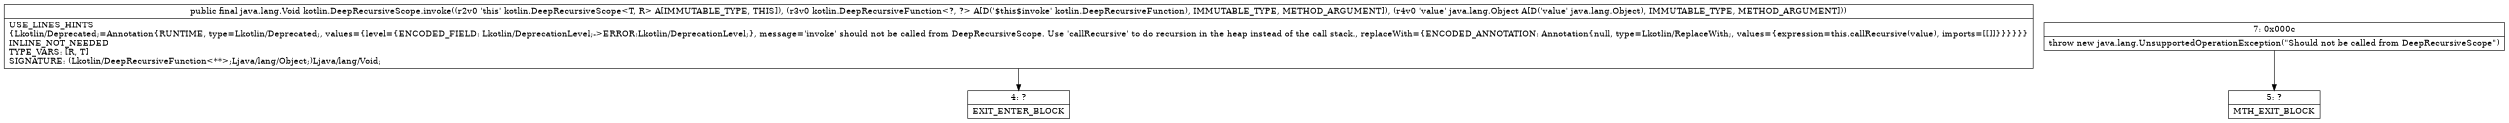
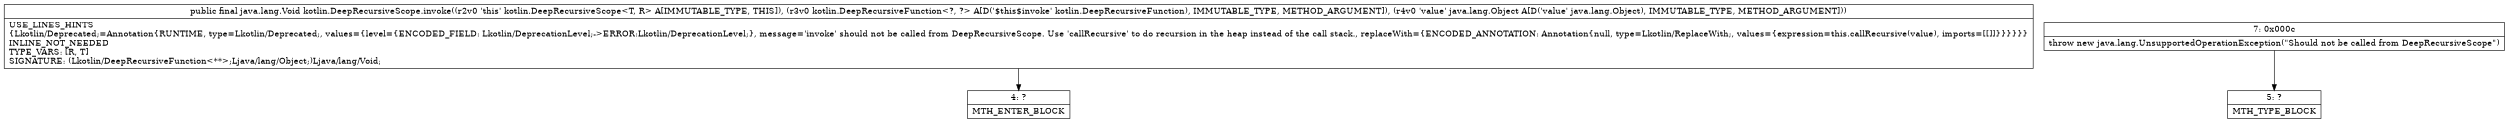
node "4: ?": text "EXIT_ENTER_BLOCK" -> "MTH_ENTER_BLOCK"
node "5: ?": text "MTH_EXIT_BLOCK" -> "MTH_TYPE_BLOCK"
